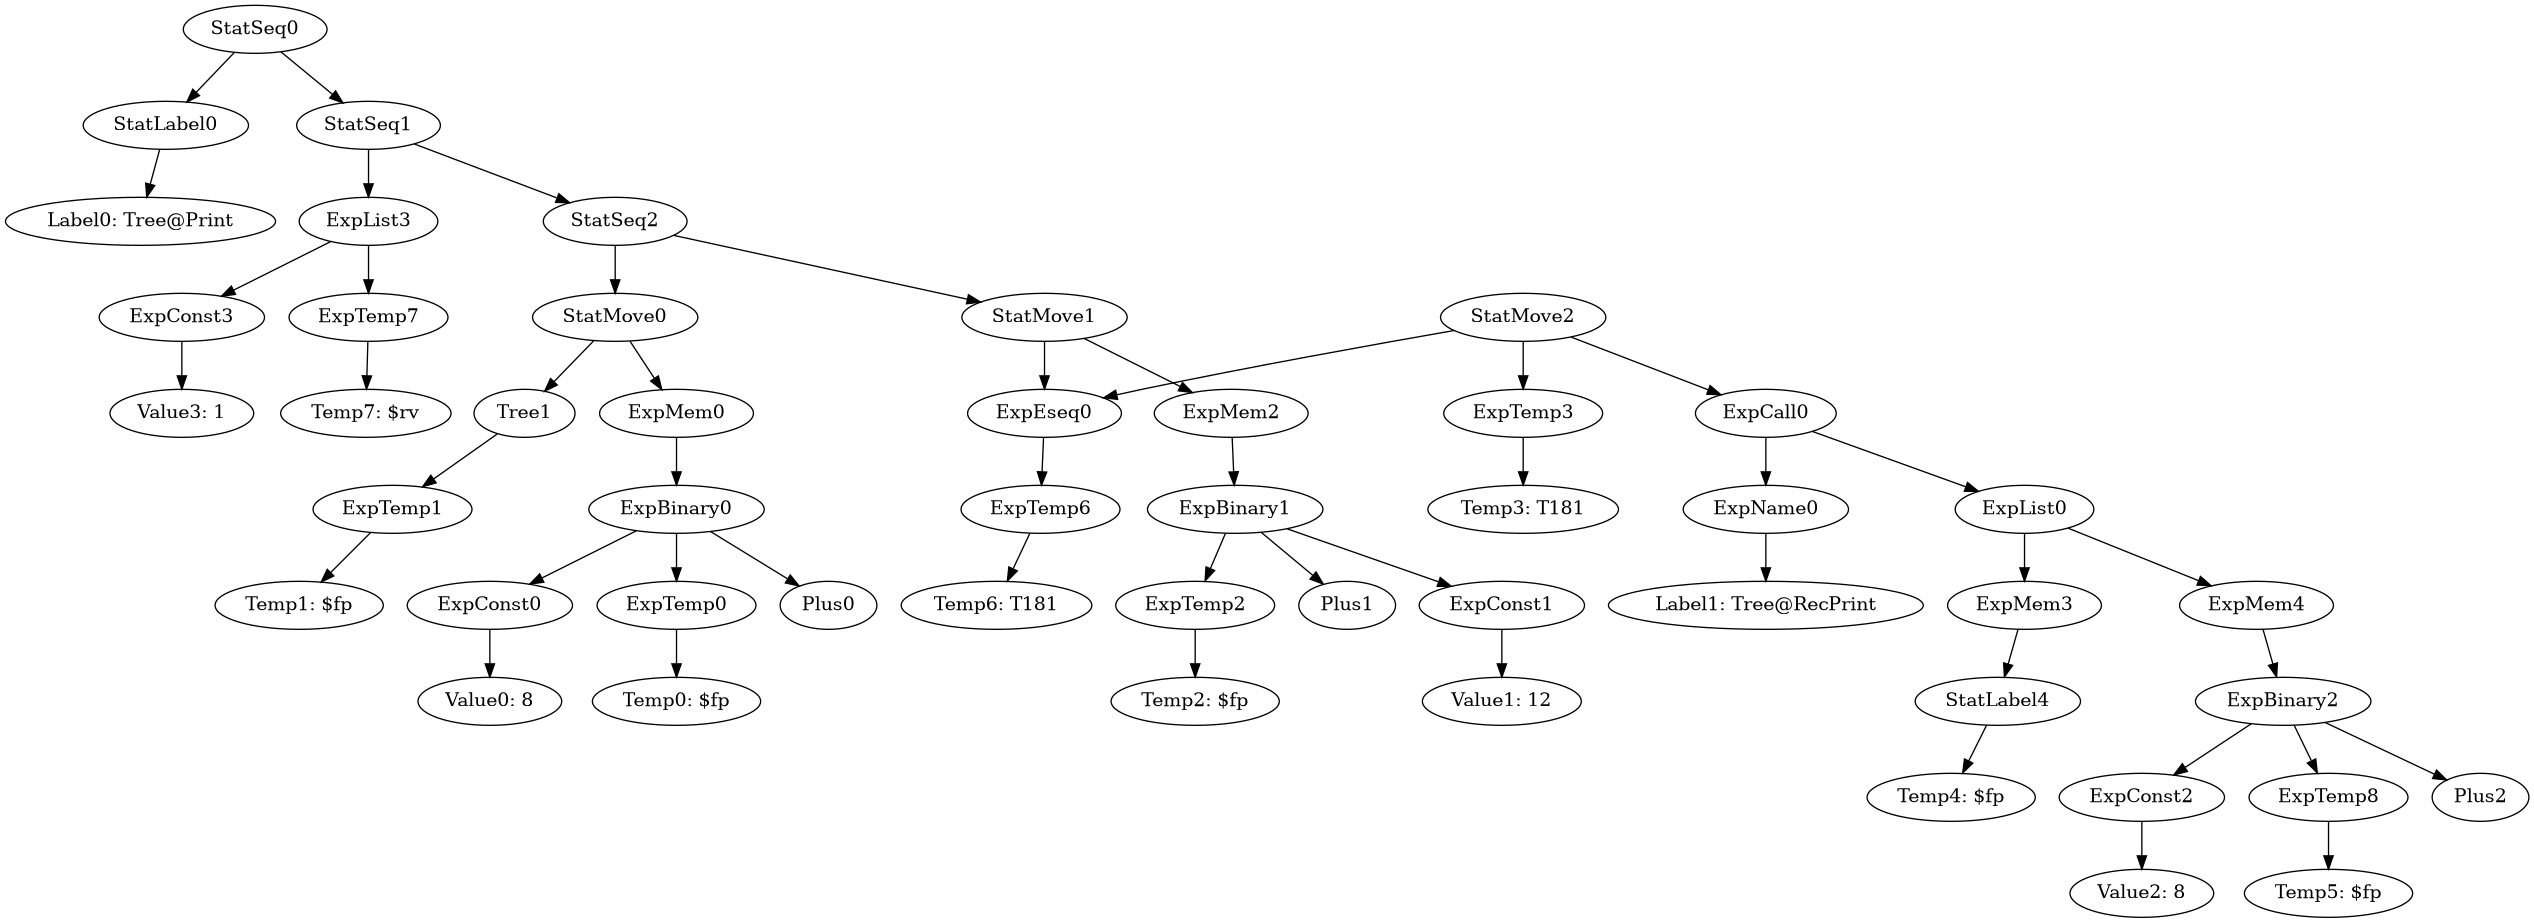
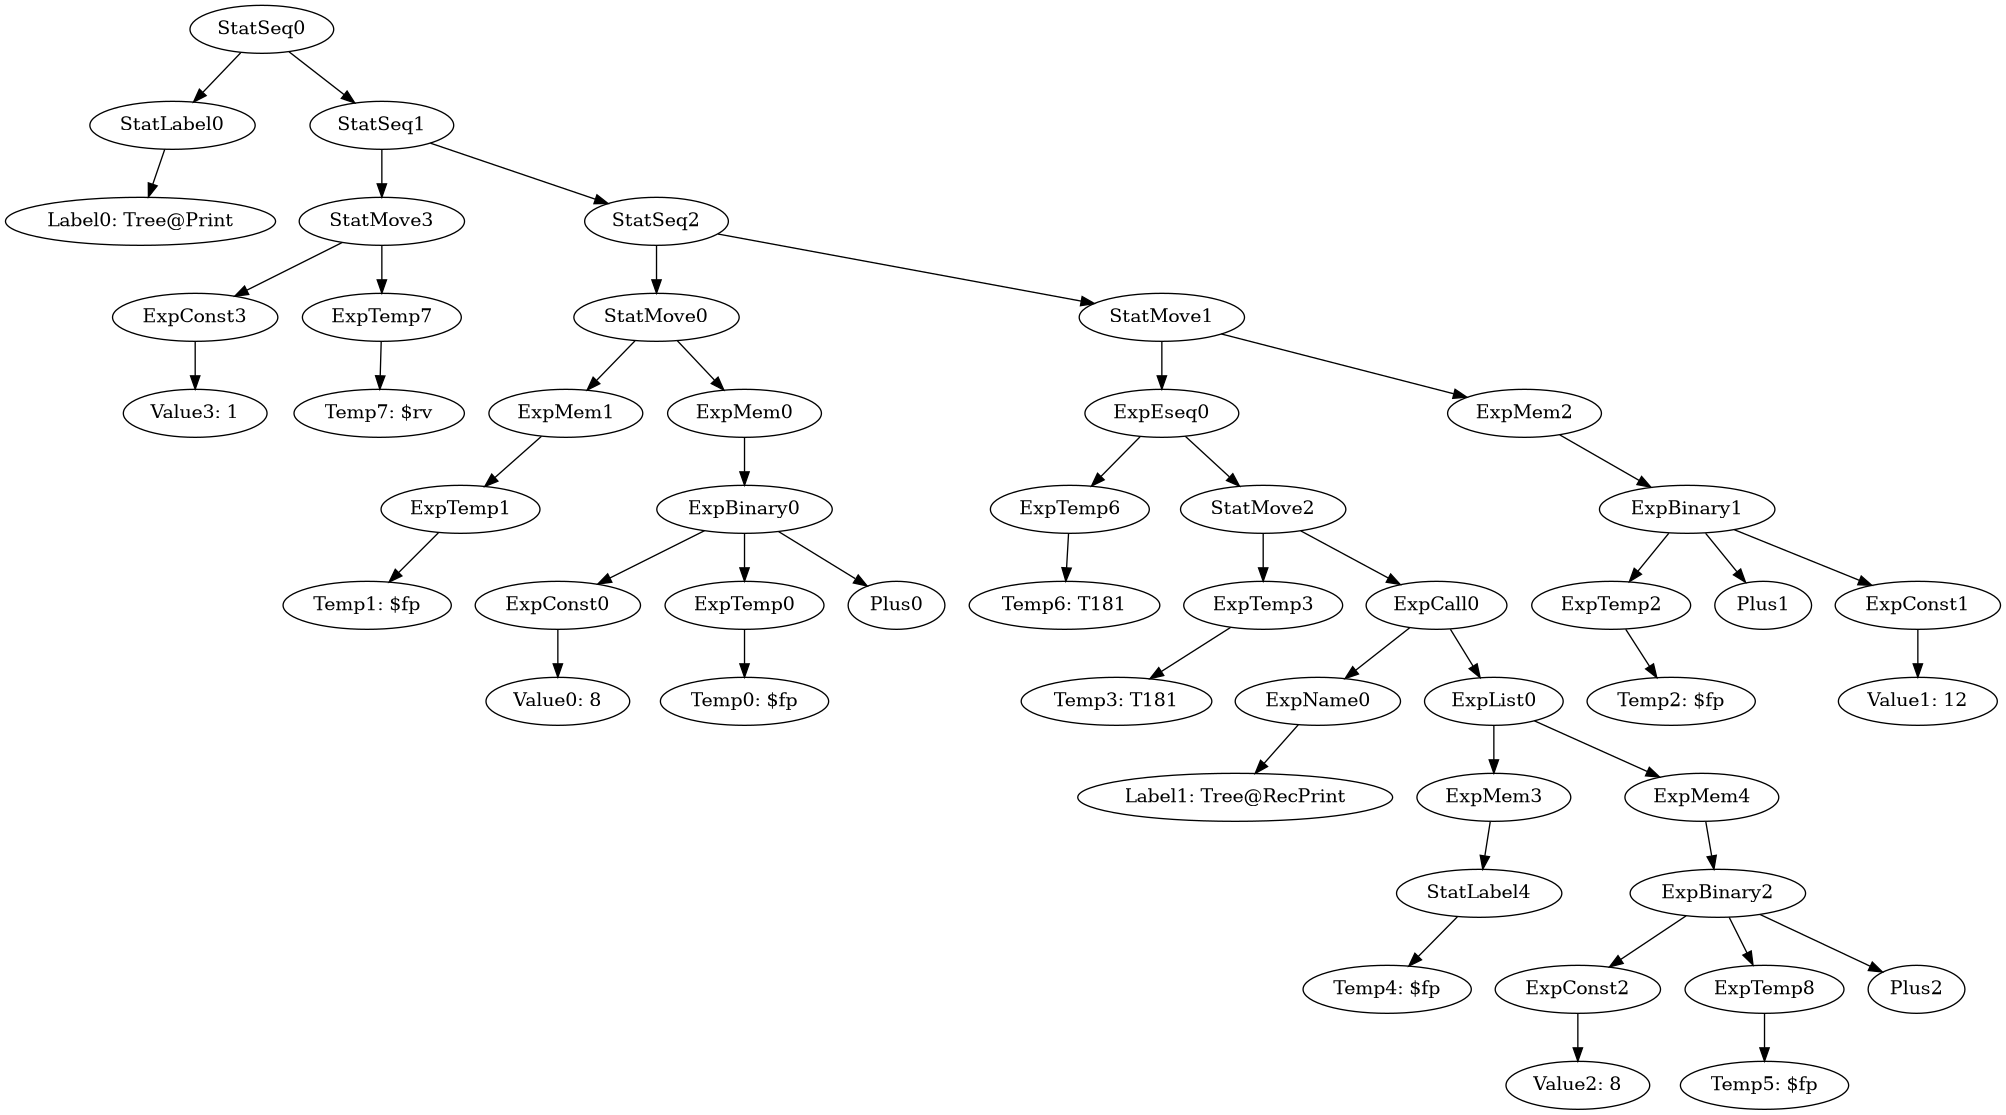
node "ExpList3": label "ExpList3" -> "StatMove3"
edge "StatMove2" -> "ExpEseq0": reversed
node "Tree1": label "Tree1" -> "ExpMem1"
